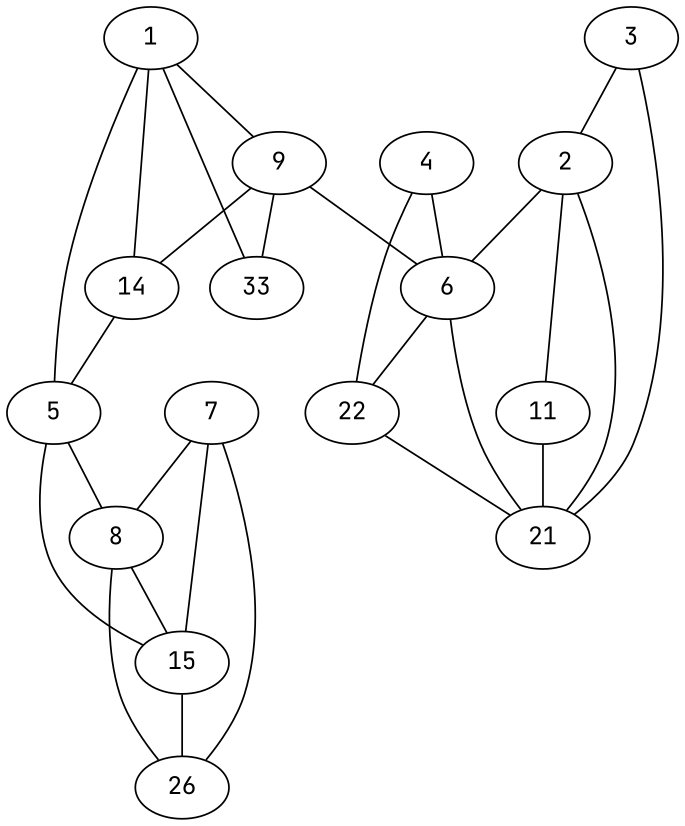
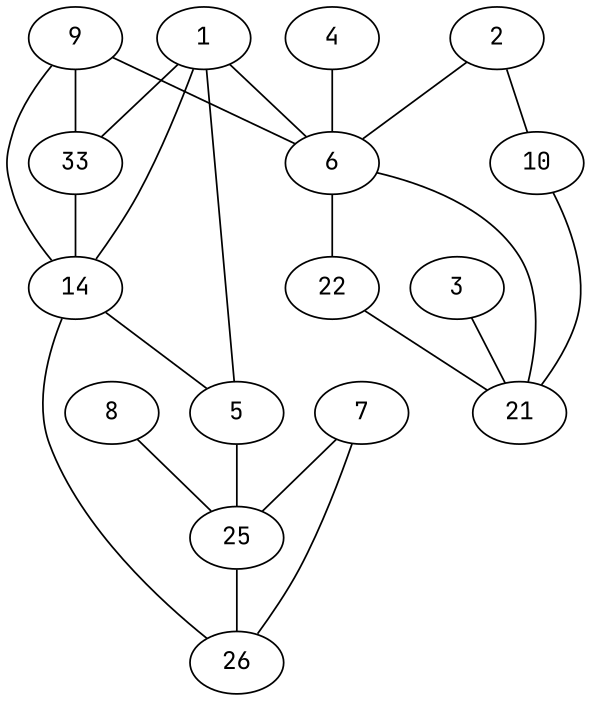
edge "1" -- "9": now "1" -- "6"
edge "3" -- "2": removed
edge "33" -- "14": added
edge "4" -- "22": removed
edge "2" -- "21": removed
node "11": label "11" -> "10"
edge "5" -- "8": removed
edge "7" -- "8": removed
node "15": label "15" -> "25"
edge "8" -- "26": now "14" -- "26"
